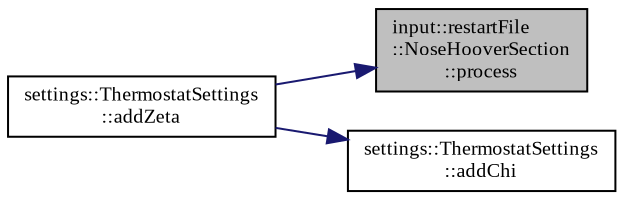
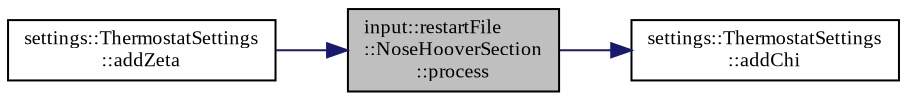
edge "settings::ThermostatSettings ::addZeta" -> "settings::ThermostatSettings ::addChi": now "input::restartFile ::NoseHooverSection ::process" -> "settings::ThermostatSettings ::addChi"
